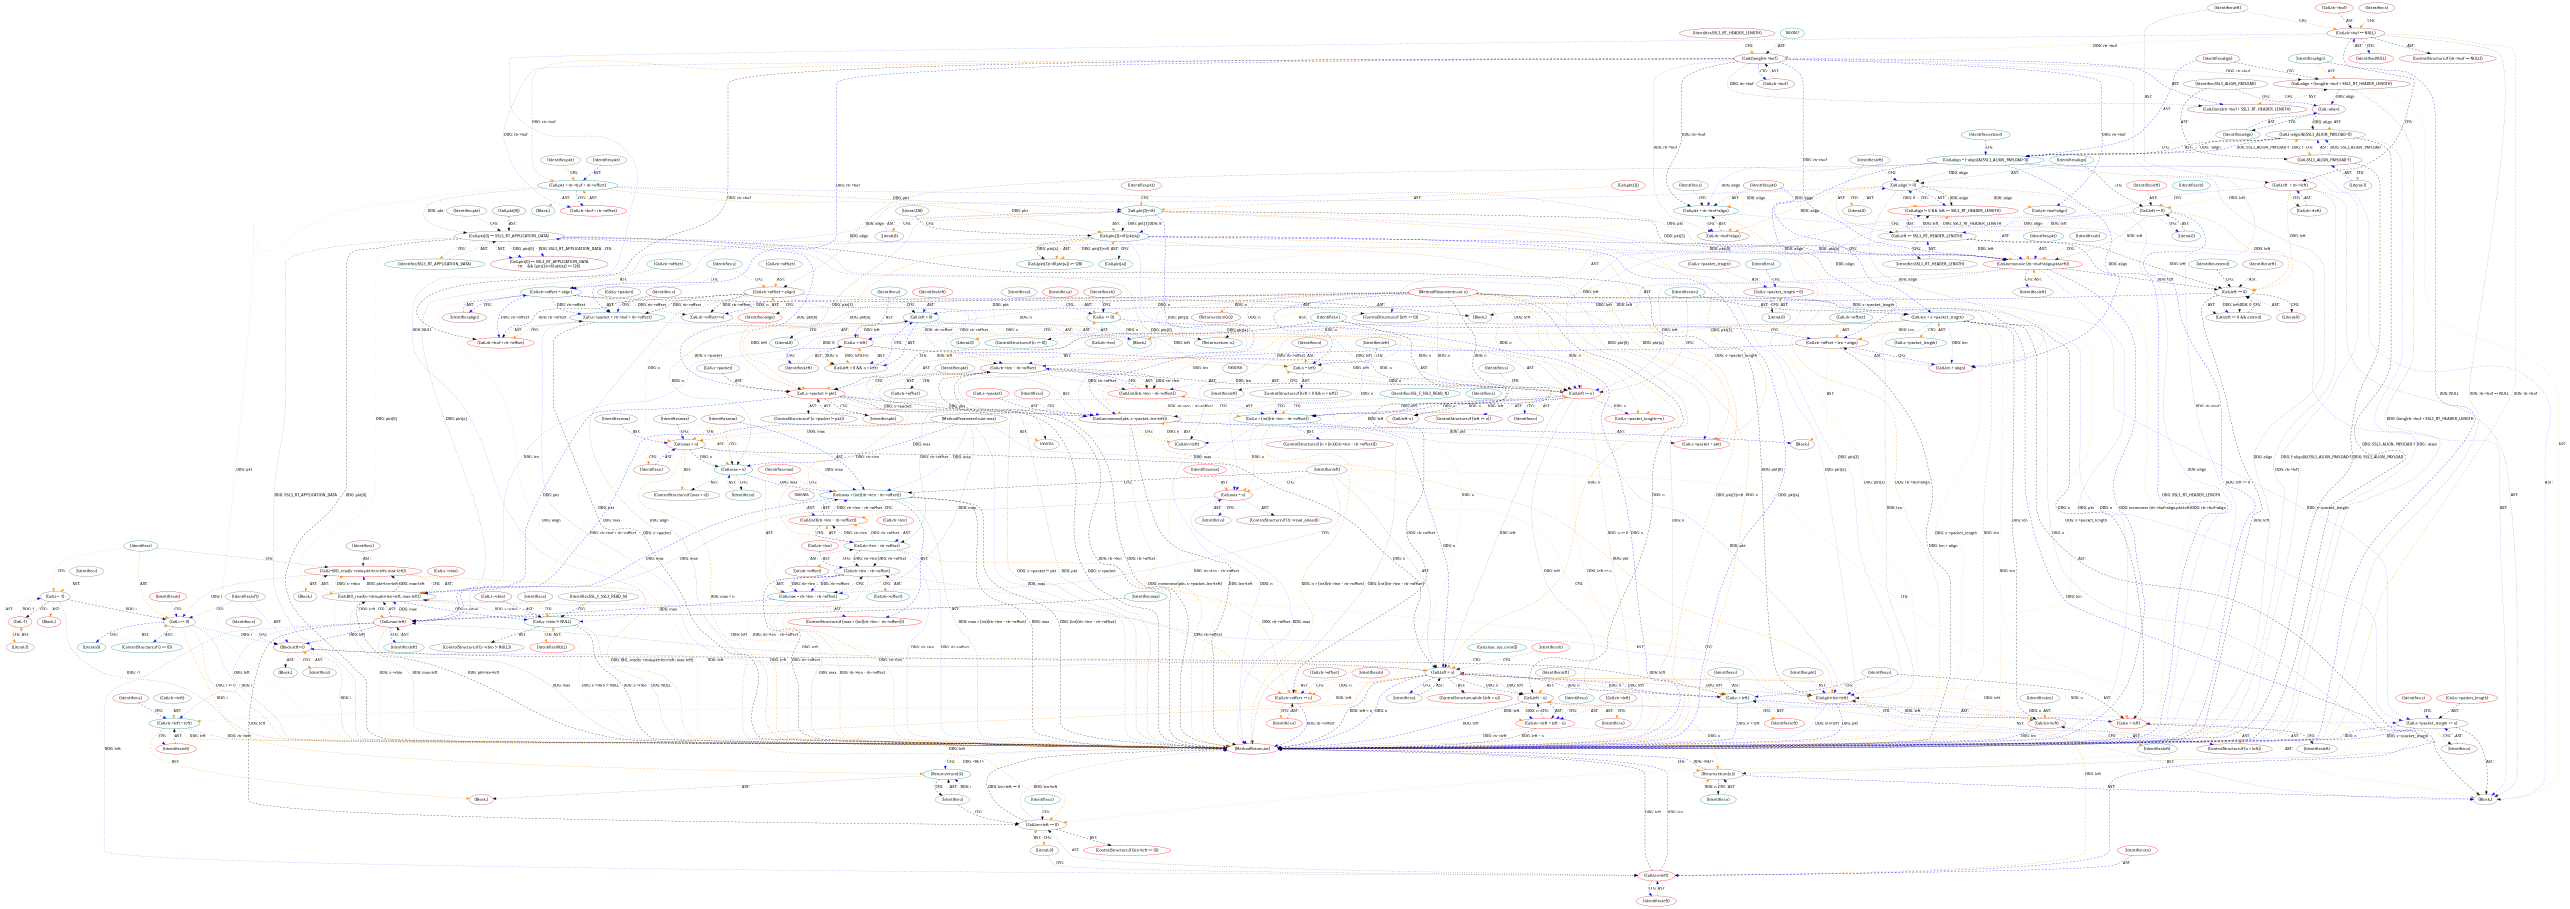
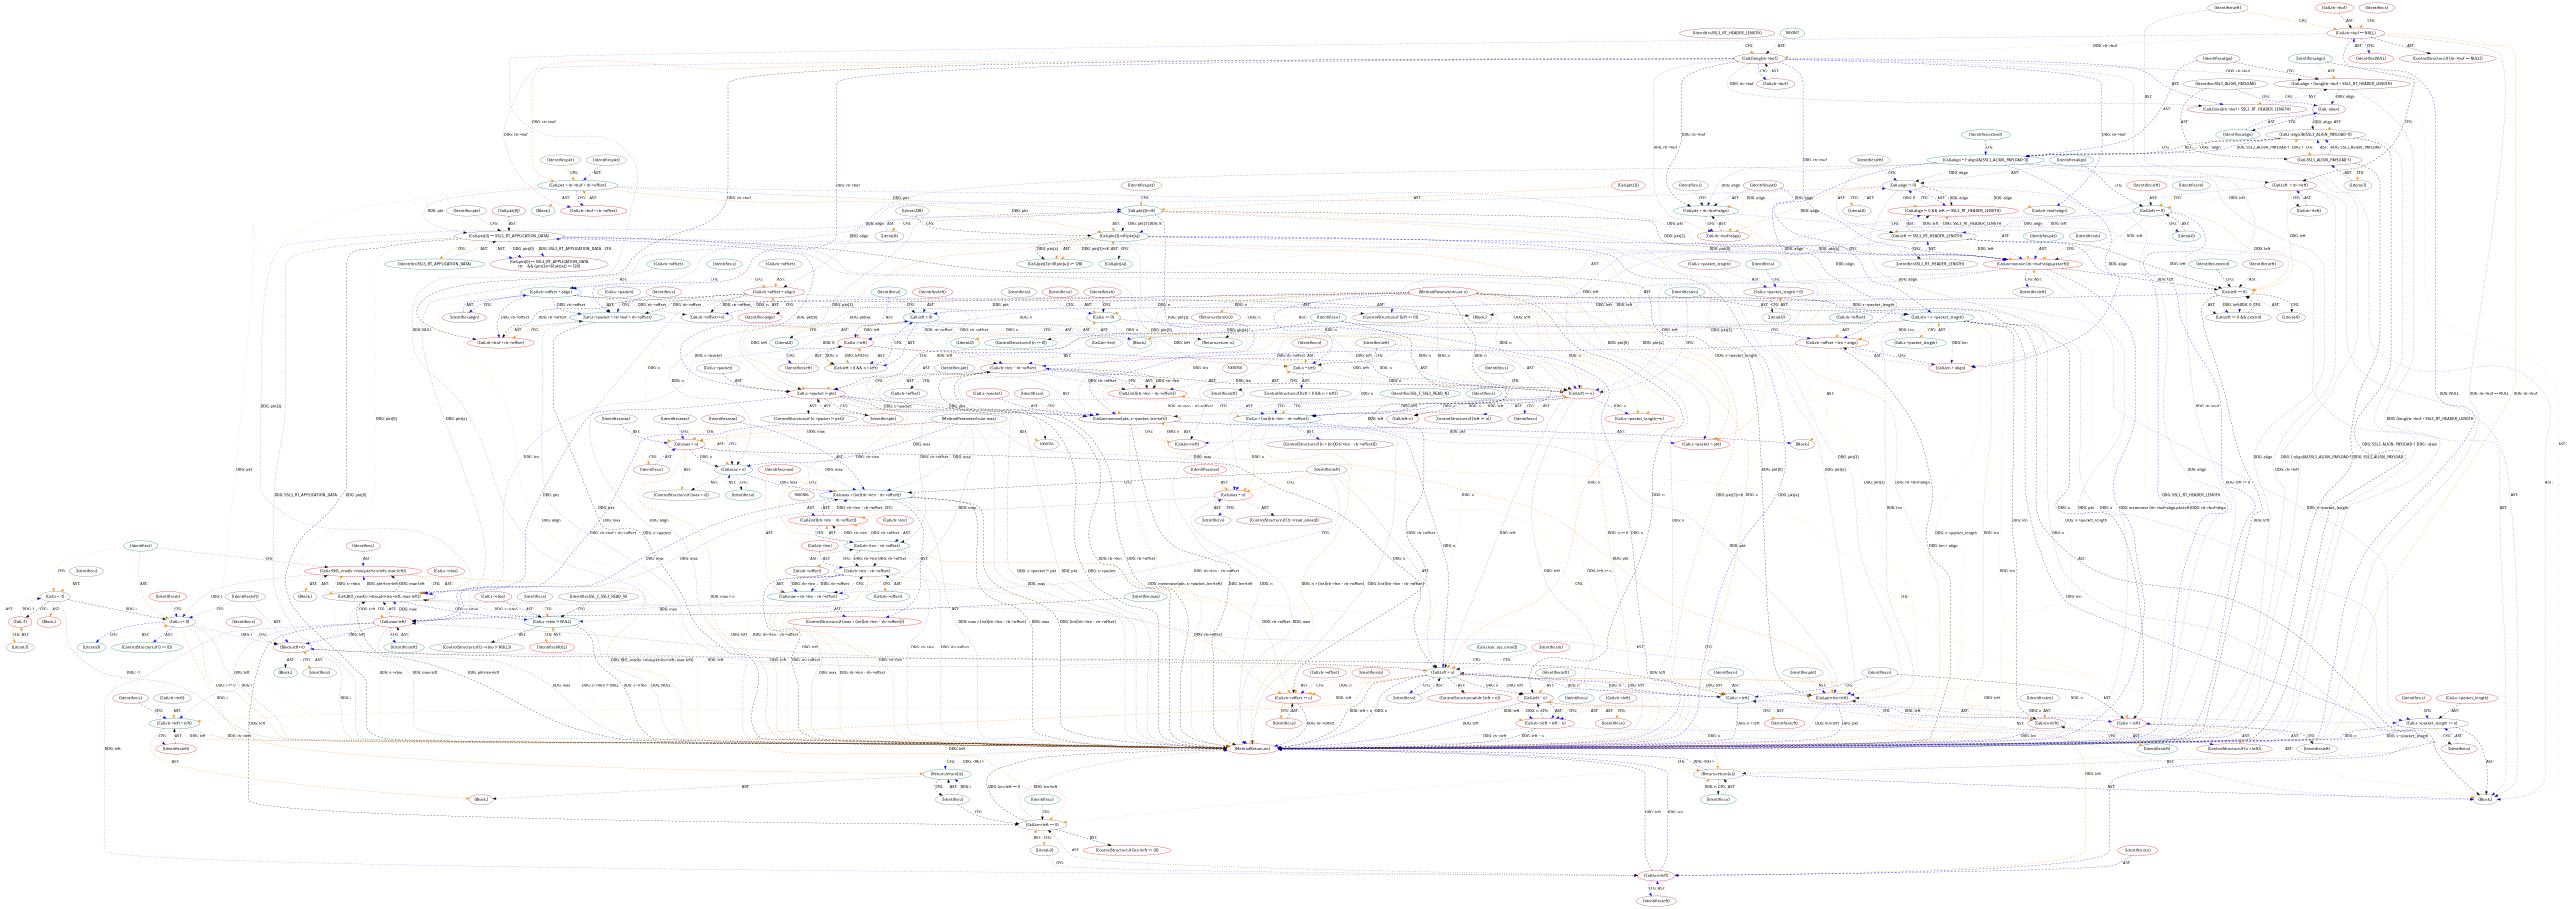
edge "(Call,pkt[3]<<8)" -> "(Call,BIO_read(s->rbio,pkt+len+left, max-left))": added, label "DDG: pkt[3]"
edge "(Call,memmove(pkt, s->packet, len+left))" -> "(Call,s->packet = pkt)": color black -> blue
edge "(Call,max = rb->len - rb->offset)" -> "(Call,max-left)": style dashed -> dotted
